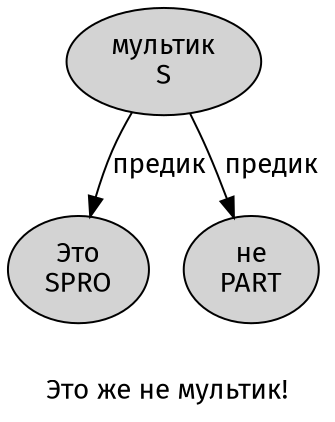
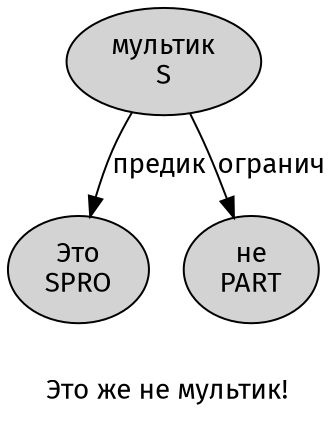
edge "мультик S" -> "не PART": label "предик" -> "огранич"
